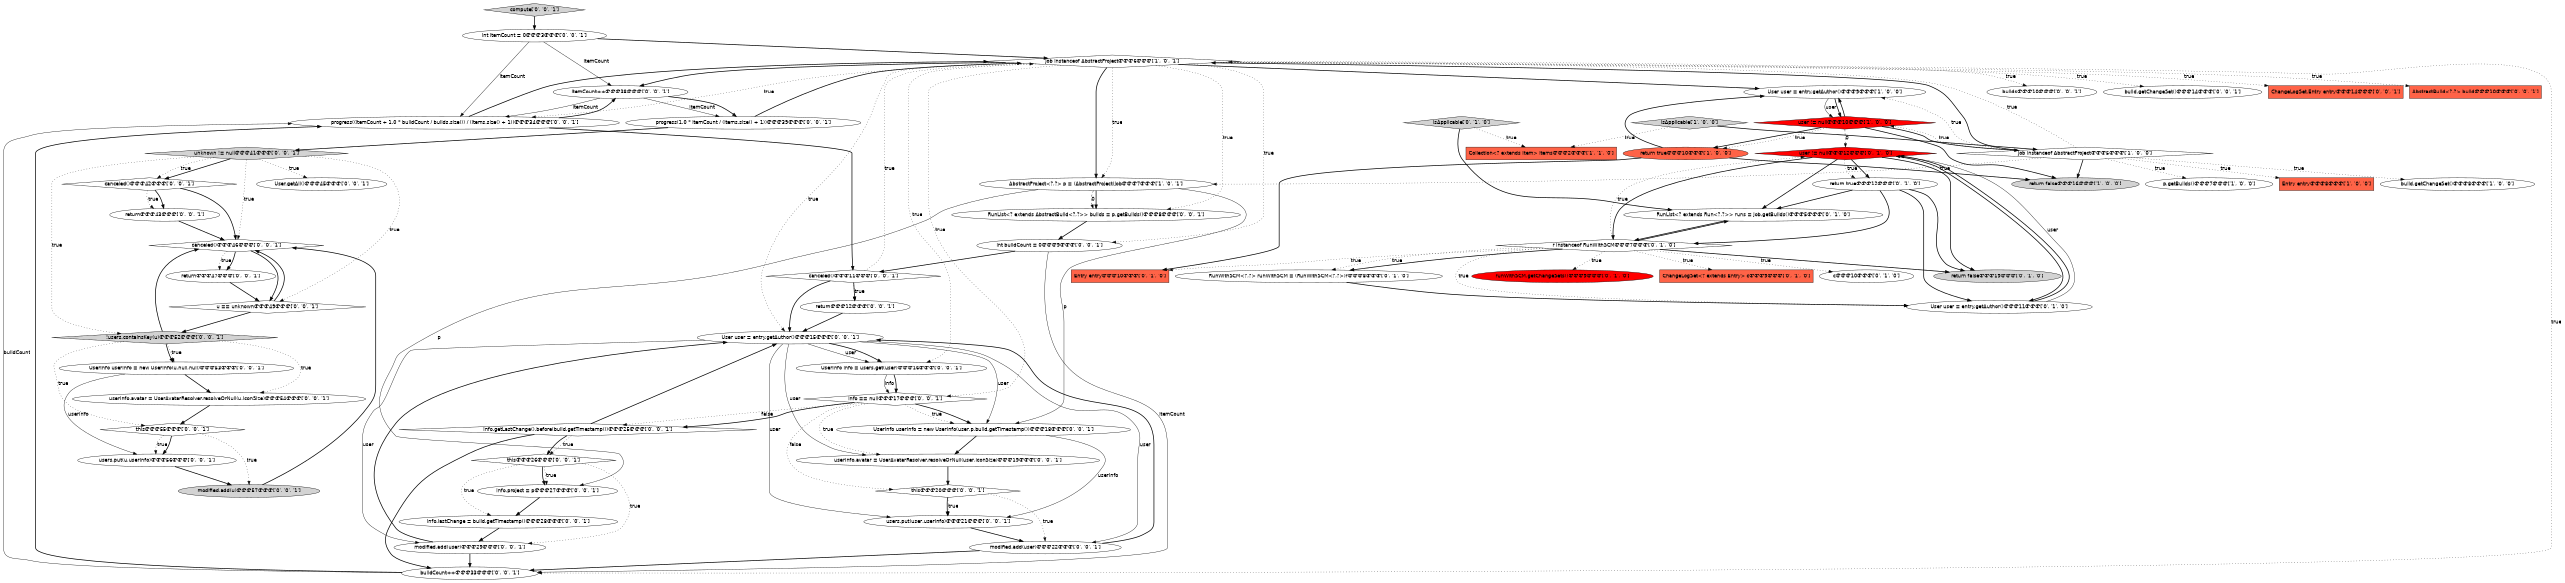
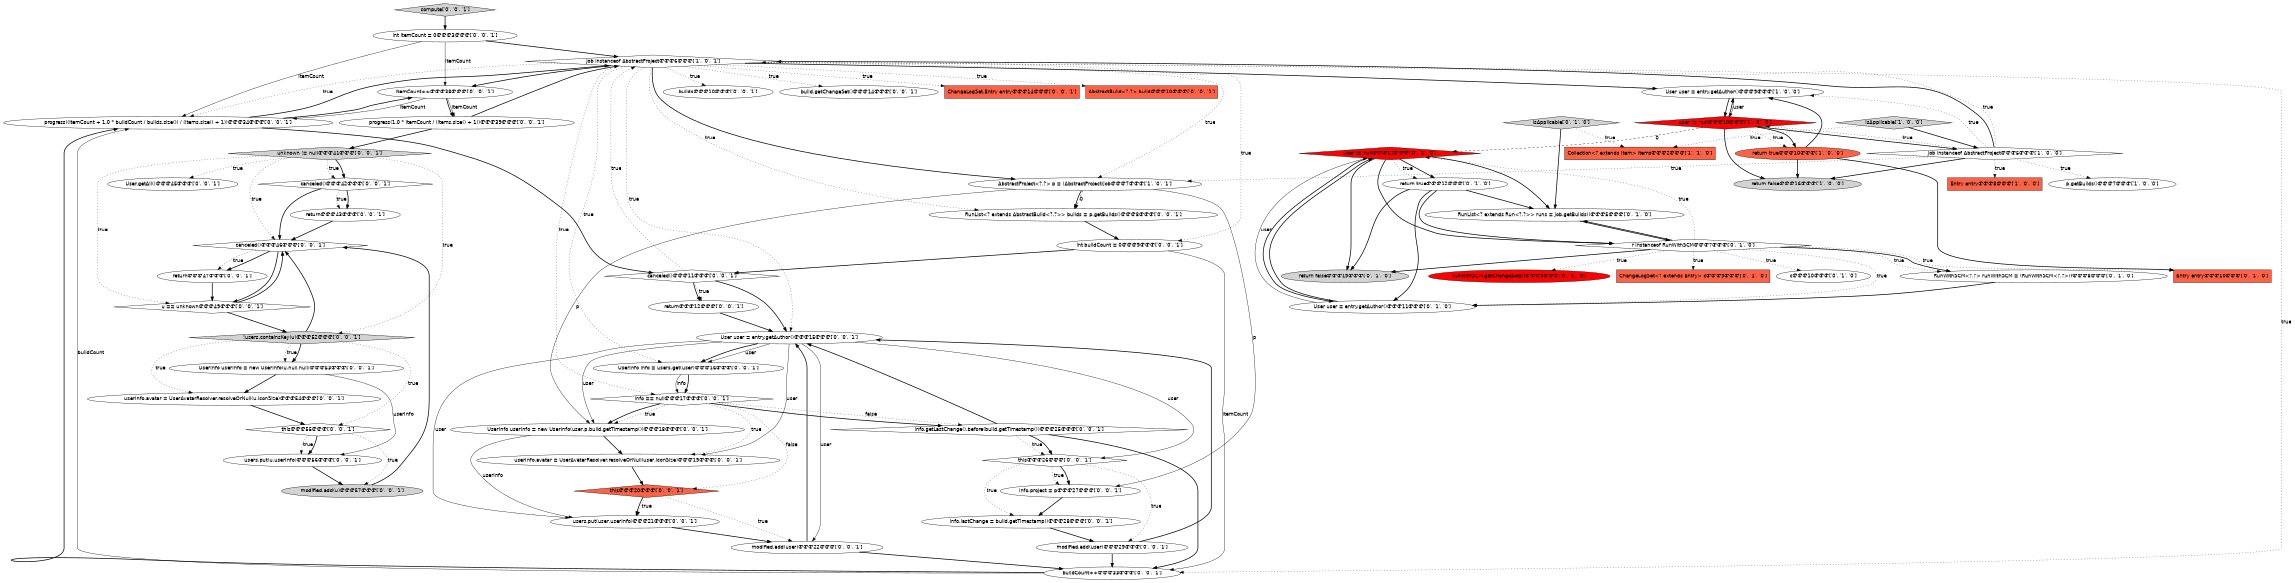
node "build.getChangeSet()@@@8@@@['1', '0', '0']": removed
edge "User user = entry.getAuthor()@@@15@@@['0', '0', '1']" -> "modified.add(user)@@@29@@@['0', '0', '1']": now "User user = entry.getAuthor()@@@15@@@['0', '0', '1']" -> "this@@@26@@@['0', '0', '1']"
node "this@@@20@@@['0', '0', '1']": fillcolor white -> tomato
